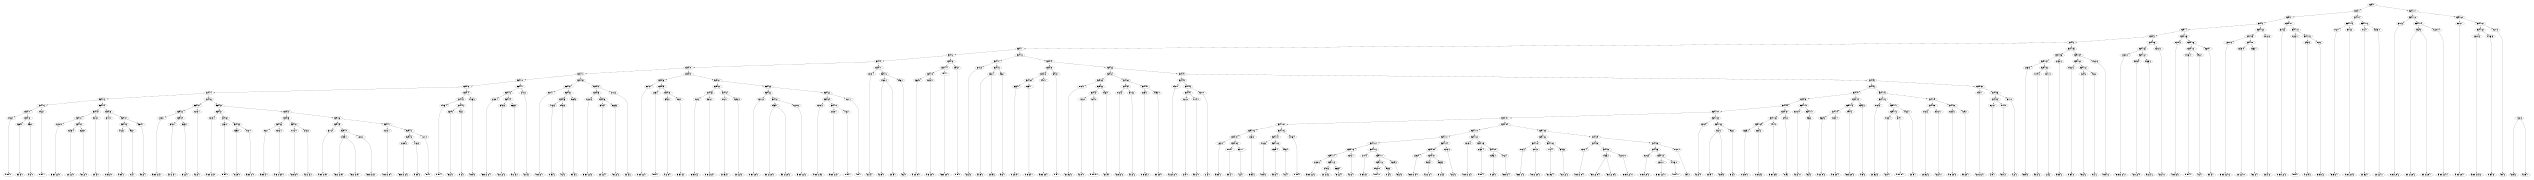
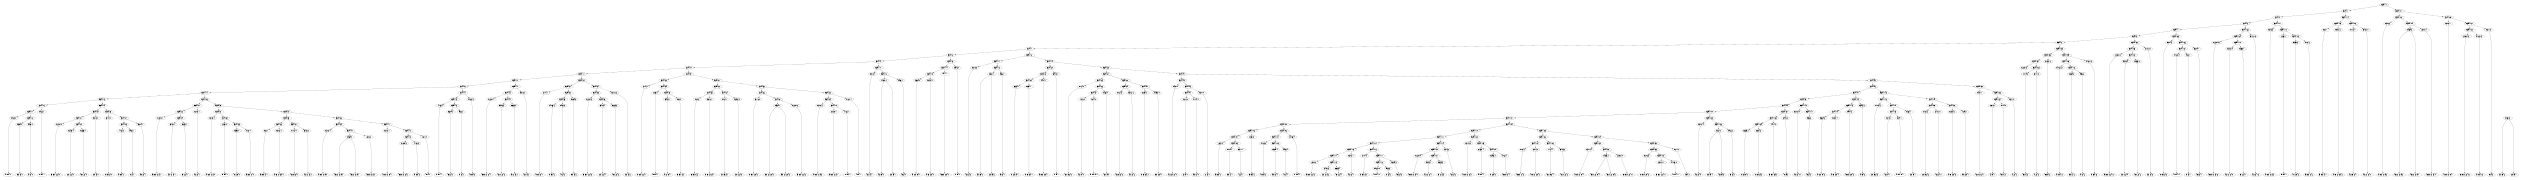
node "[E  Fis](5)": removed
